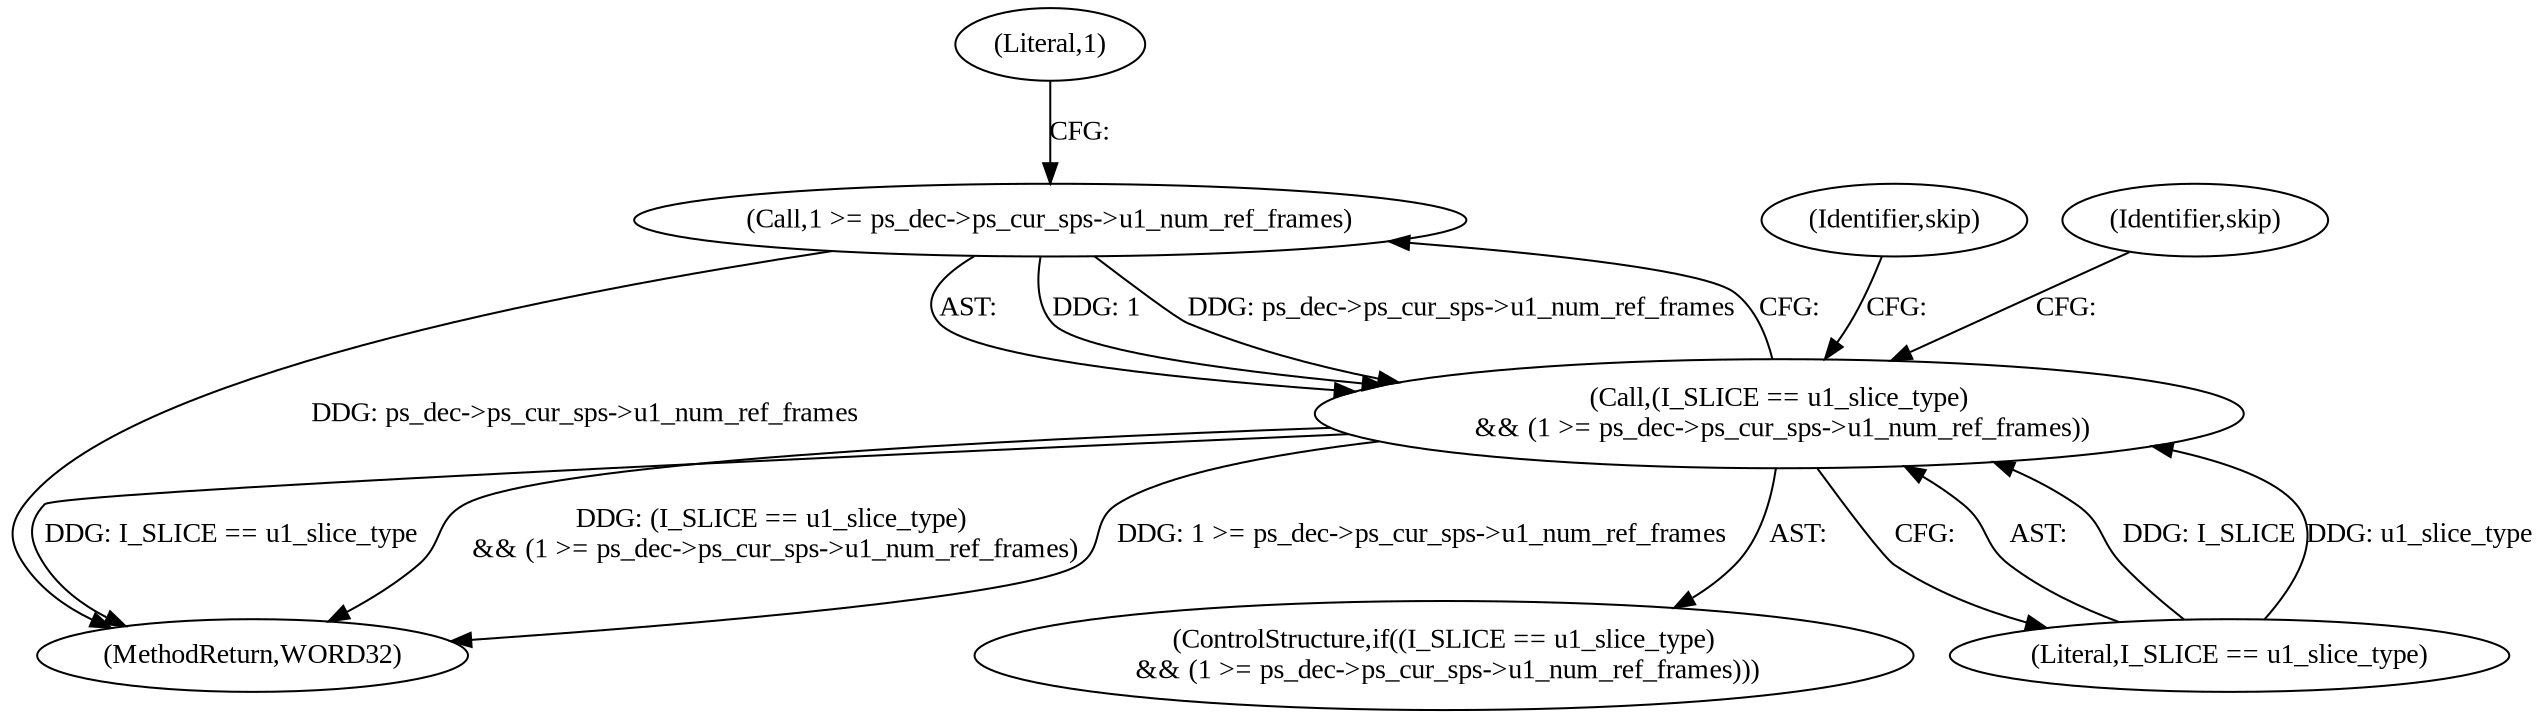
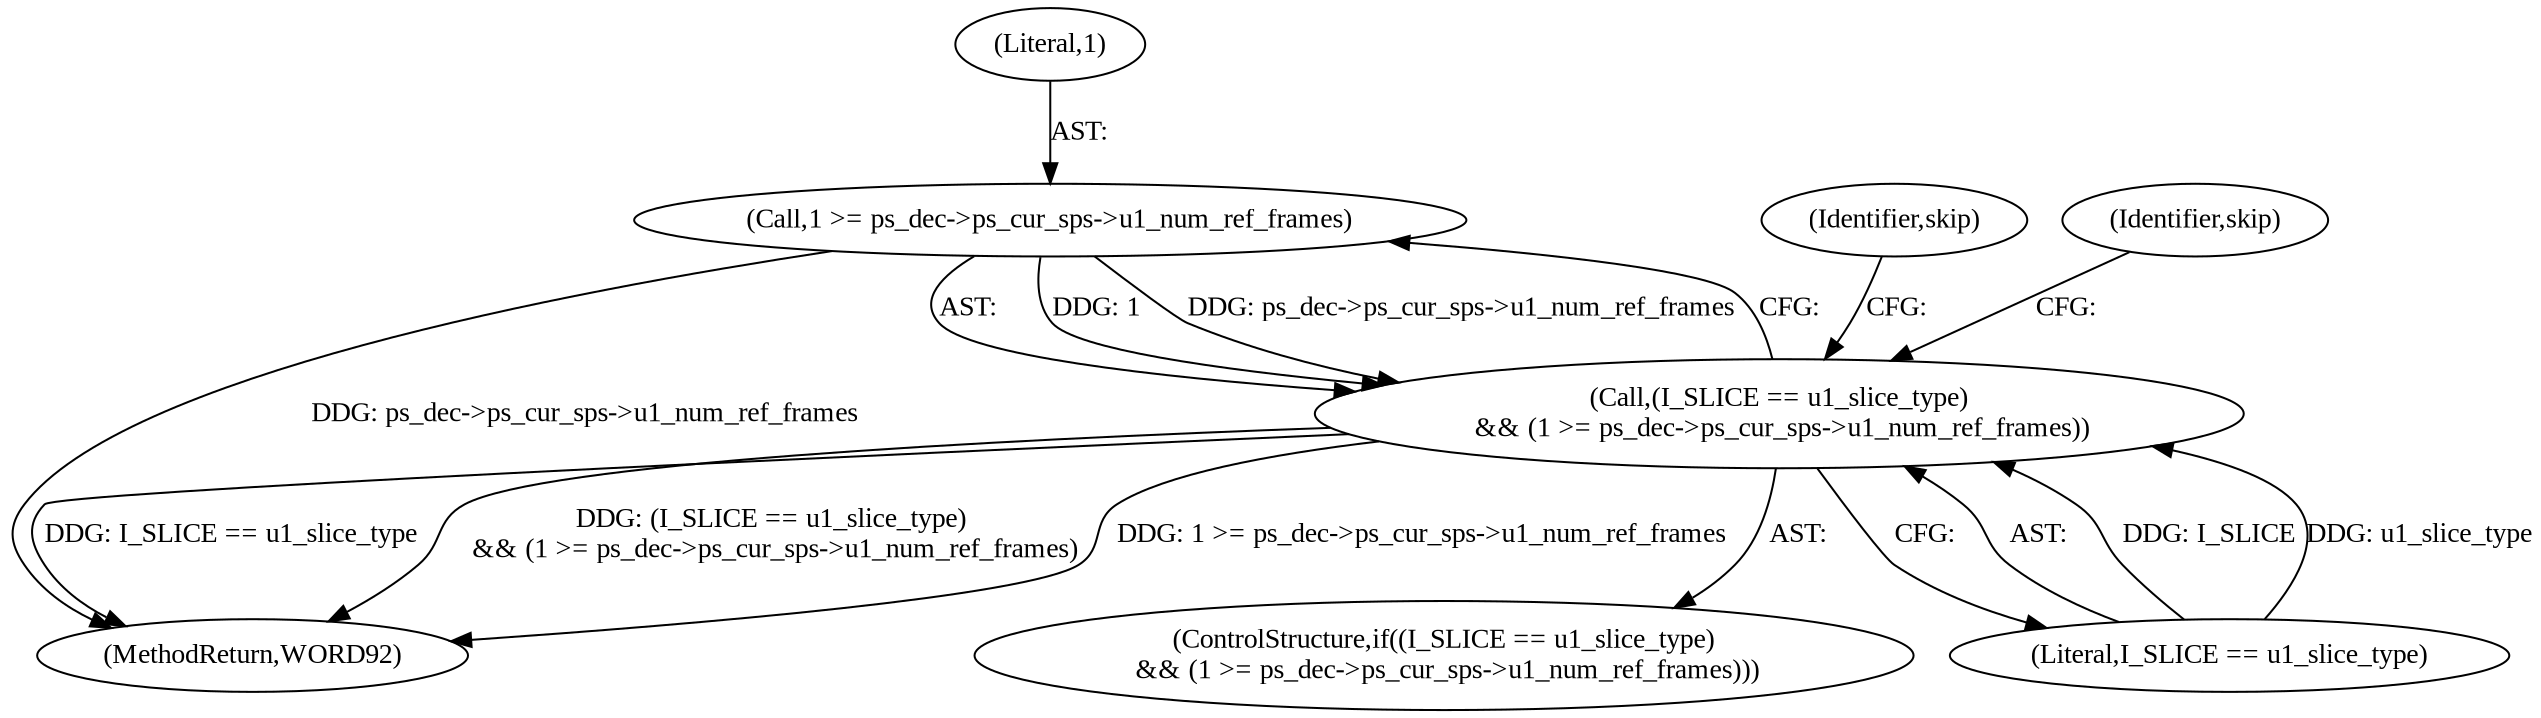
edge "(Literal,1)" -> "(Call,1 >= ps_dec->ps_cur_sps->u1_num_ref_frames)": label "CFG: " -> "AST: "
node "(MethodReturn,WORD32)": label "(MethodReturn,WORD32)" -> "(MethodReturn,WORD92)"
